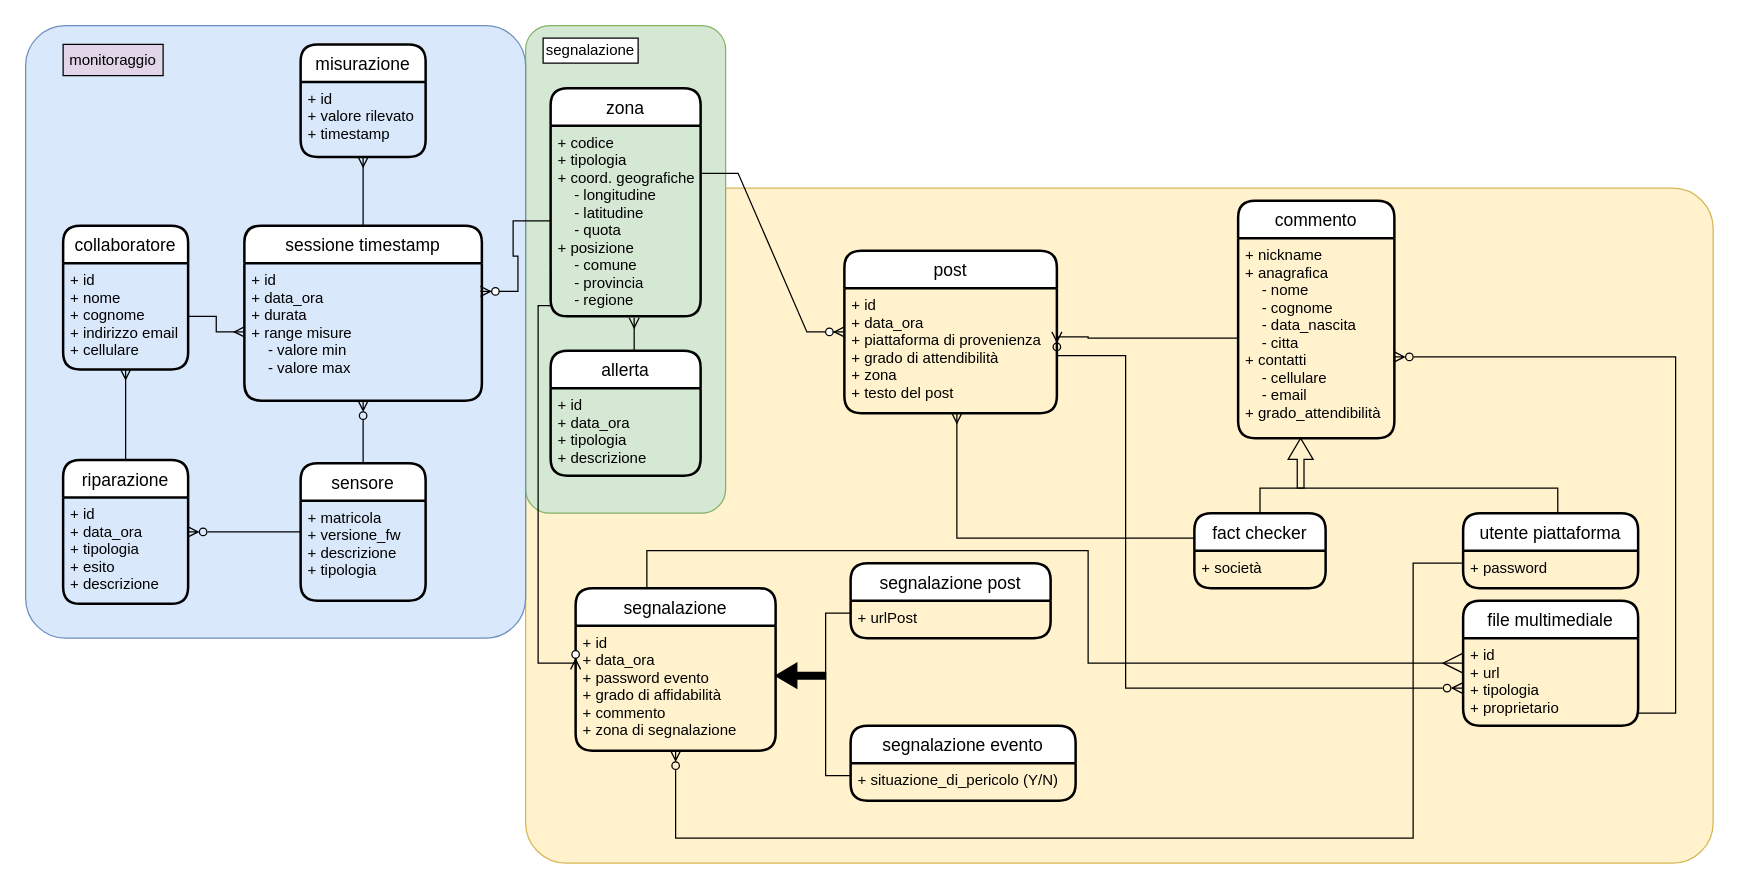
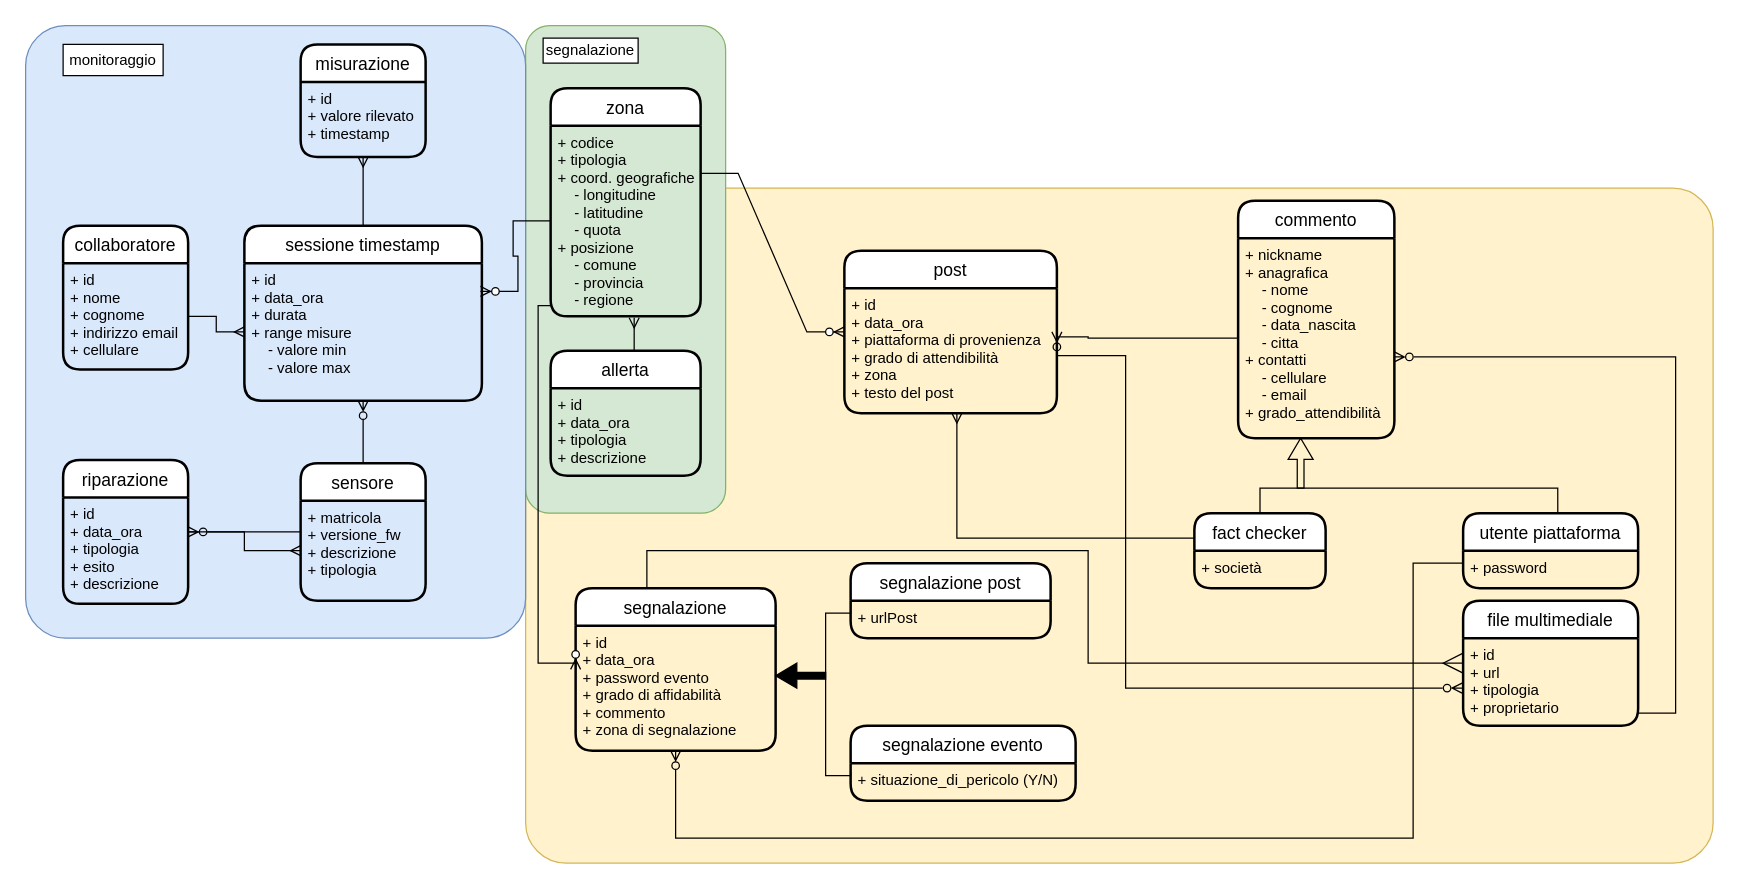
node "monitoraggio": fillcolor #e1d5e7 -> #ffffff
edge "riparazione" -> "+ id + nome + cognome + indirizzo email + cellulare": now "riparazione" -> "+ matricola + versione_fw + descrizione + tipologia"
